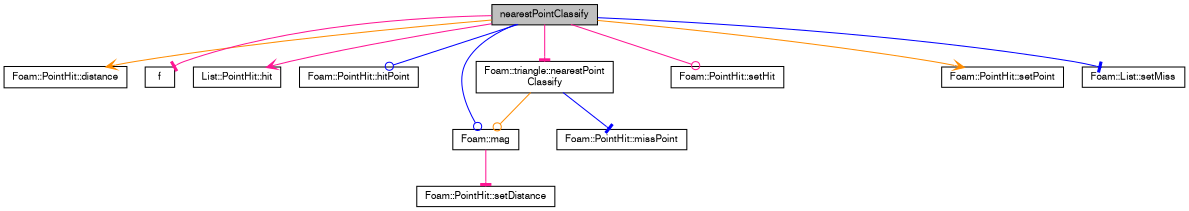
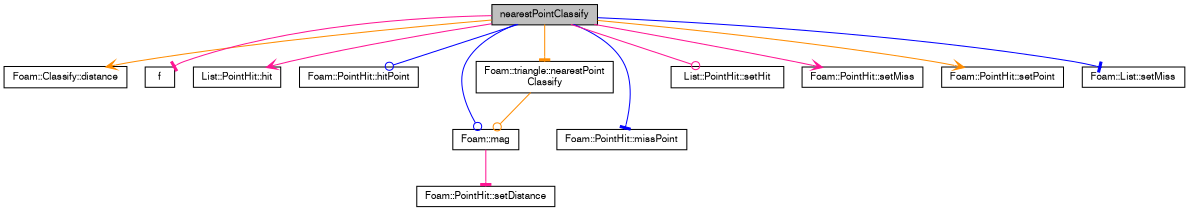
edge "nearestPointClassify" -> "Foam::triangle::nearestPoint Classify": color deeppink -> darkorange
node "Foam::PointHit::distance": label "Foam::PointHit::distance" -> "Foam::Classify::distance"
node "Foam::PointHit::setHit": label "Foam::PointHit::setHit" -> "List::PointHit::setHit"
node "Foam::PointHit::setMiss": added
edge "Foam::triangle::nearestPoint Classify" -> "Foam::PointHit::missPoint": now "nearestPointClassify" -> "Foam::PointHit::missPoint"
